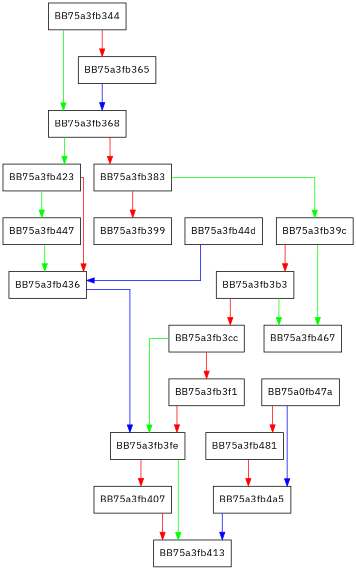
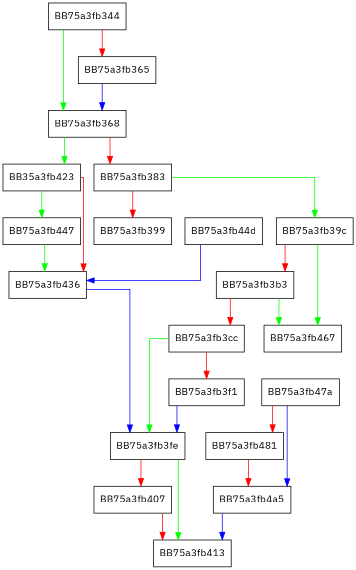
node "BB75a3fb423": label "BB75a3fb423" -> "BB35a3fb423"
node "BB75a0fb47a": label "BB75a0fb47a" -> "BB75a3fb47a"
edge "BB75a3fb3f1" -> "BB75a3fb3fe": color red -> blue
